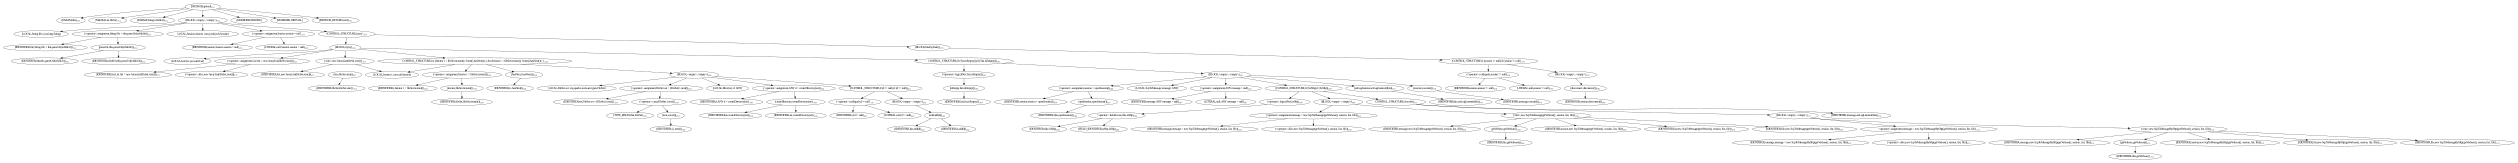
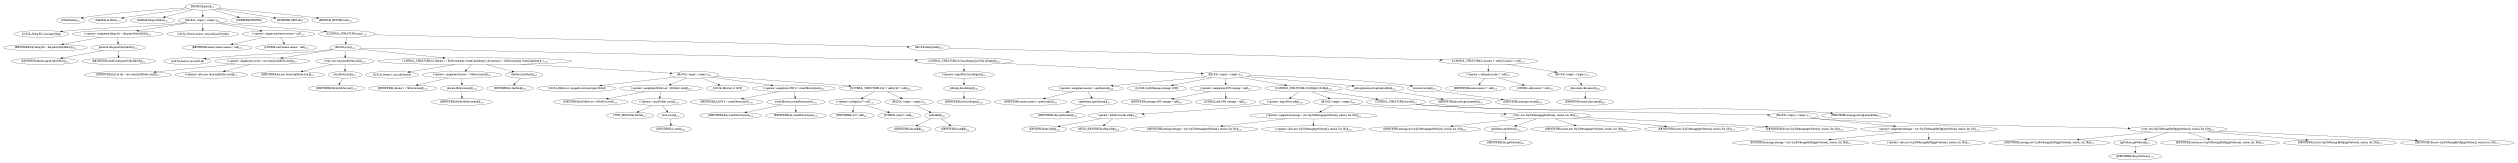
edge "(<init>,new ArrayList(fileSet.size()))" -> "(LOCAL,Iterator i: java.util.Iterator)": now "(<init>,new ArrayList(fileSet.size()))" -> "(size,fileSet.size())"
